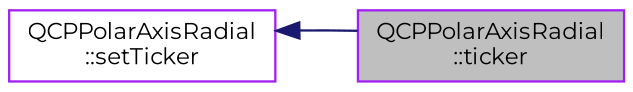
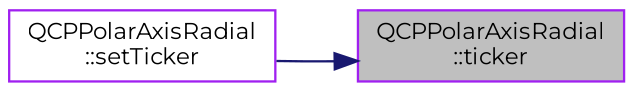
edge "QCPPolarAxisRadial ::ticker" -> "QCPPolarAxisRadial ::setTicker": reversed
